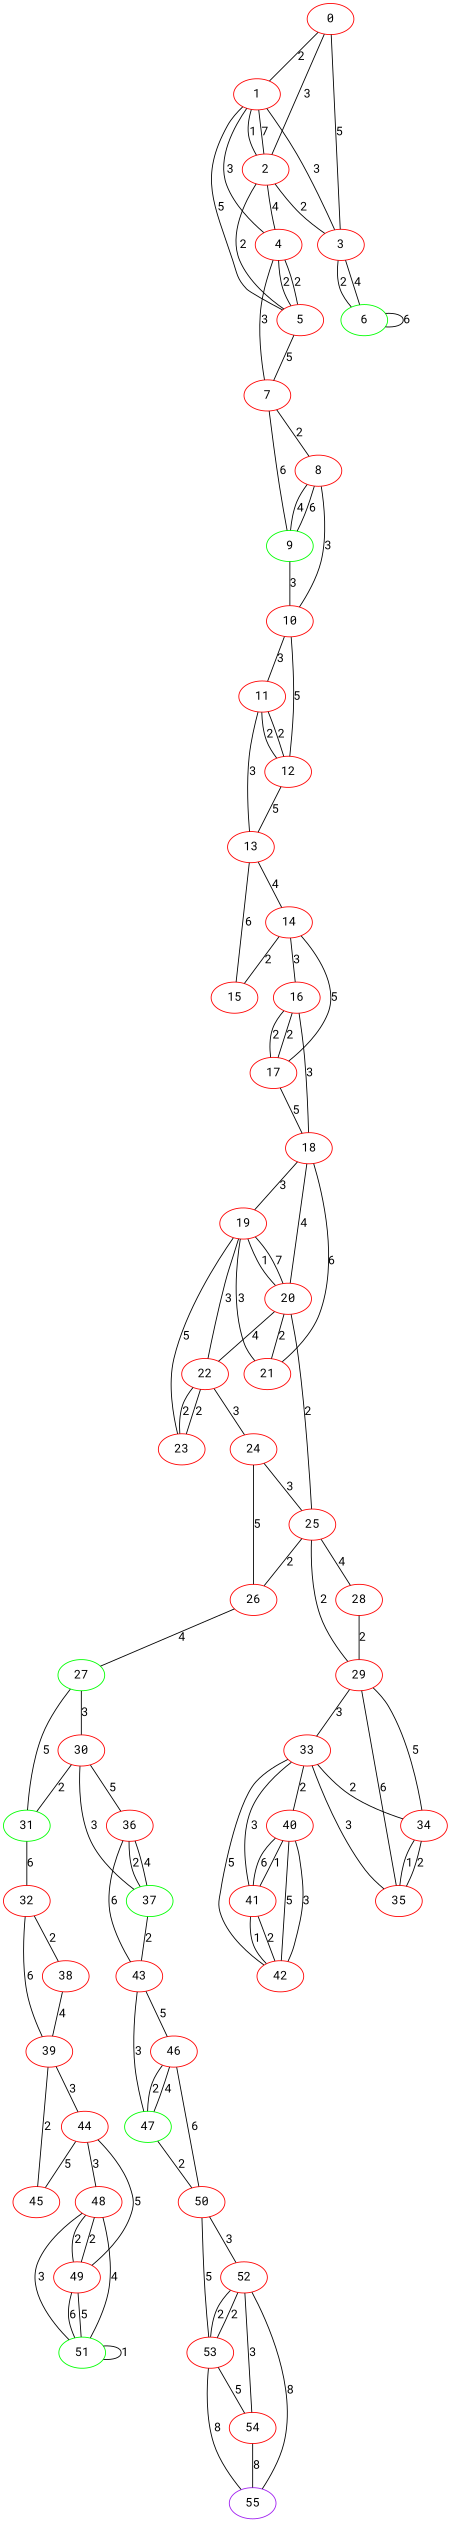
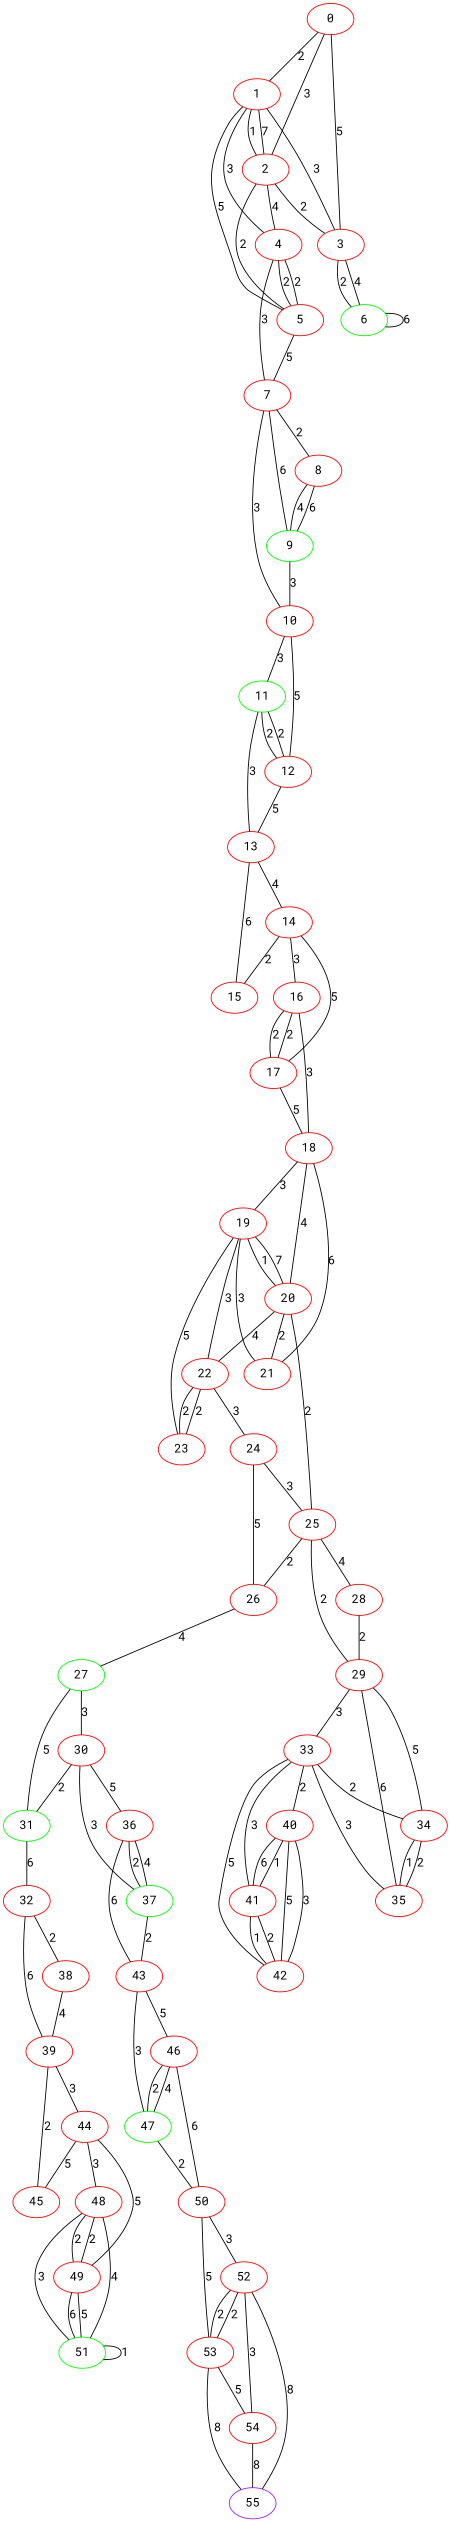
edge "8" -- "10": now "7" -- "10"
node "11": color red -> green
